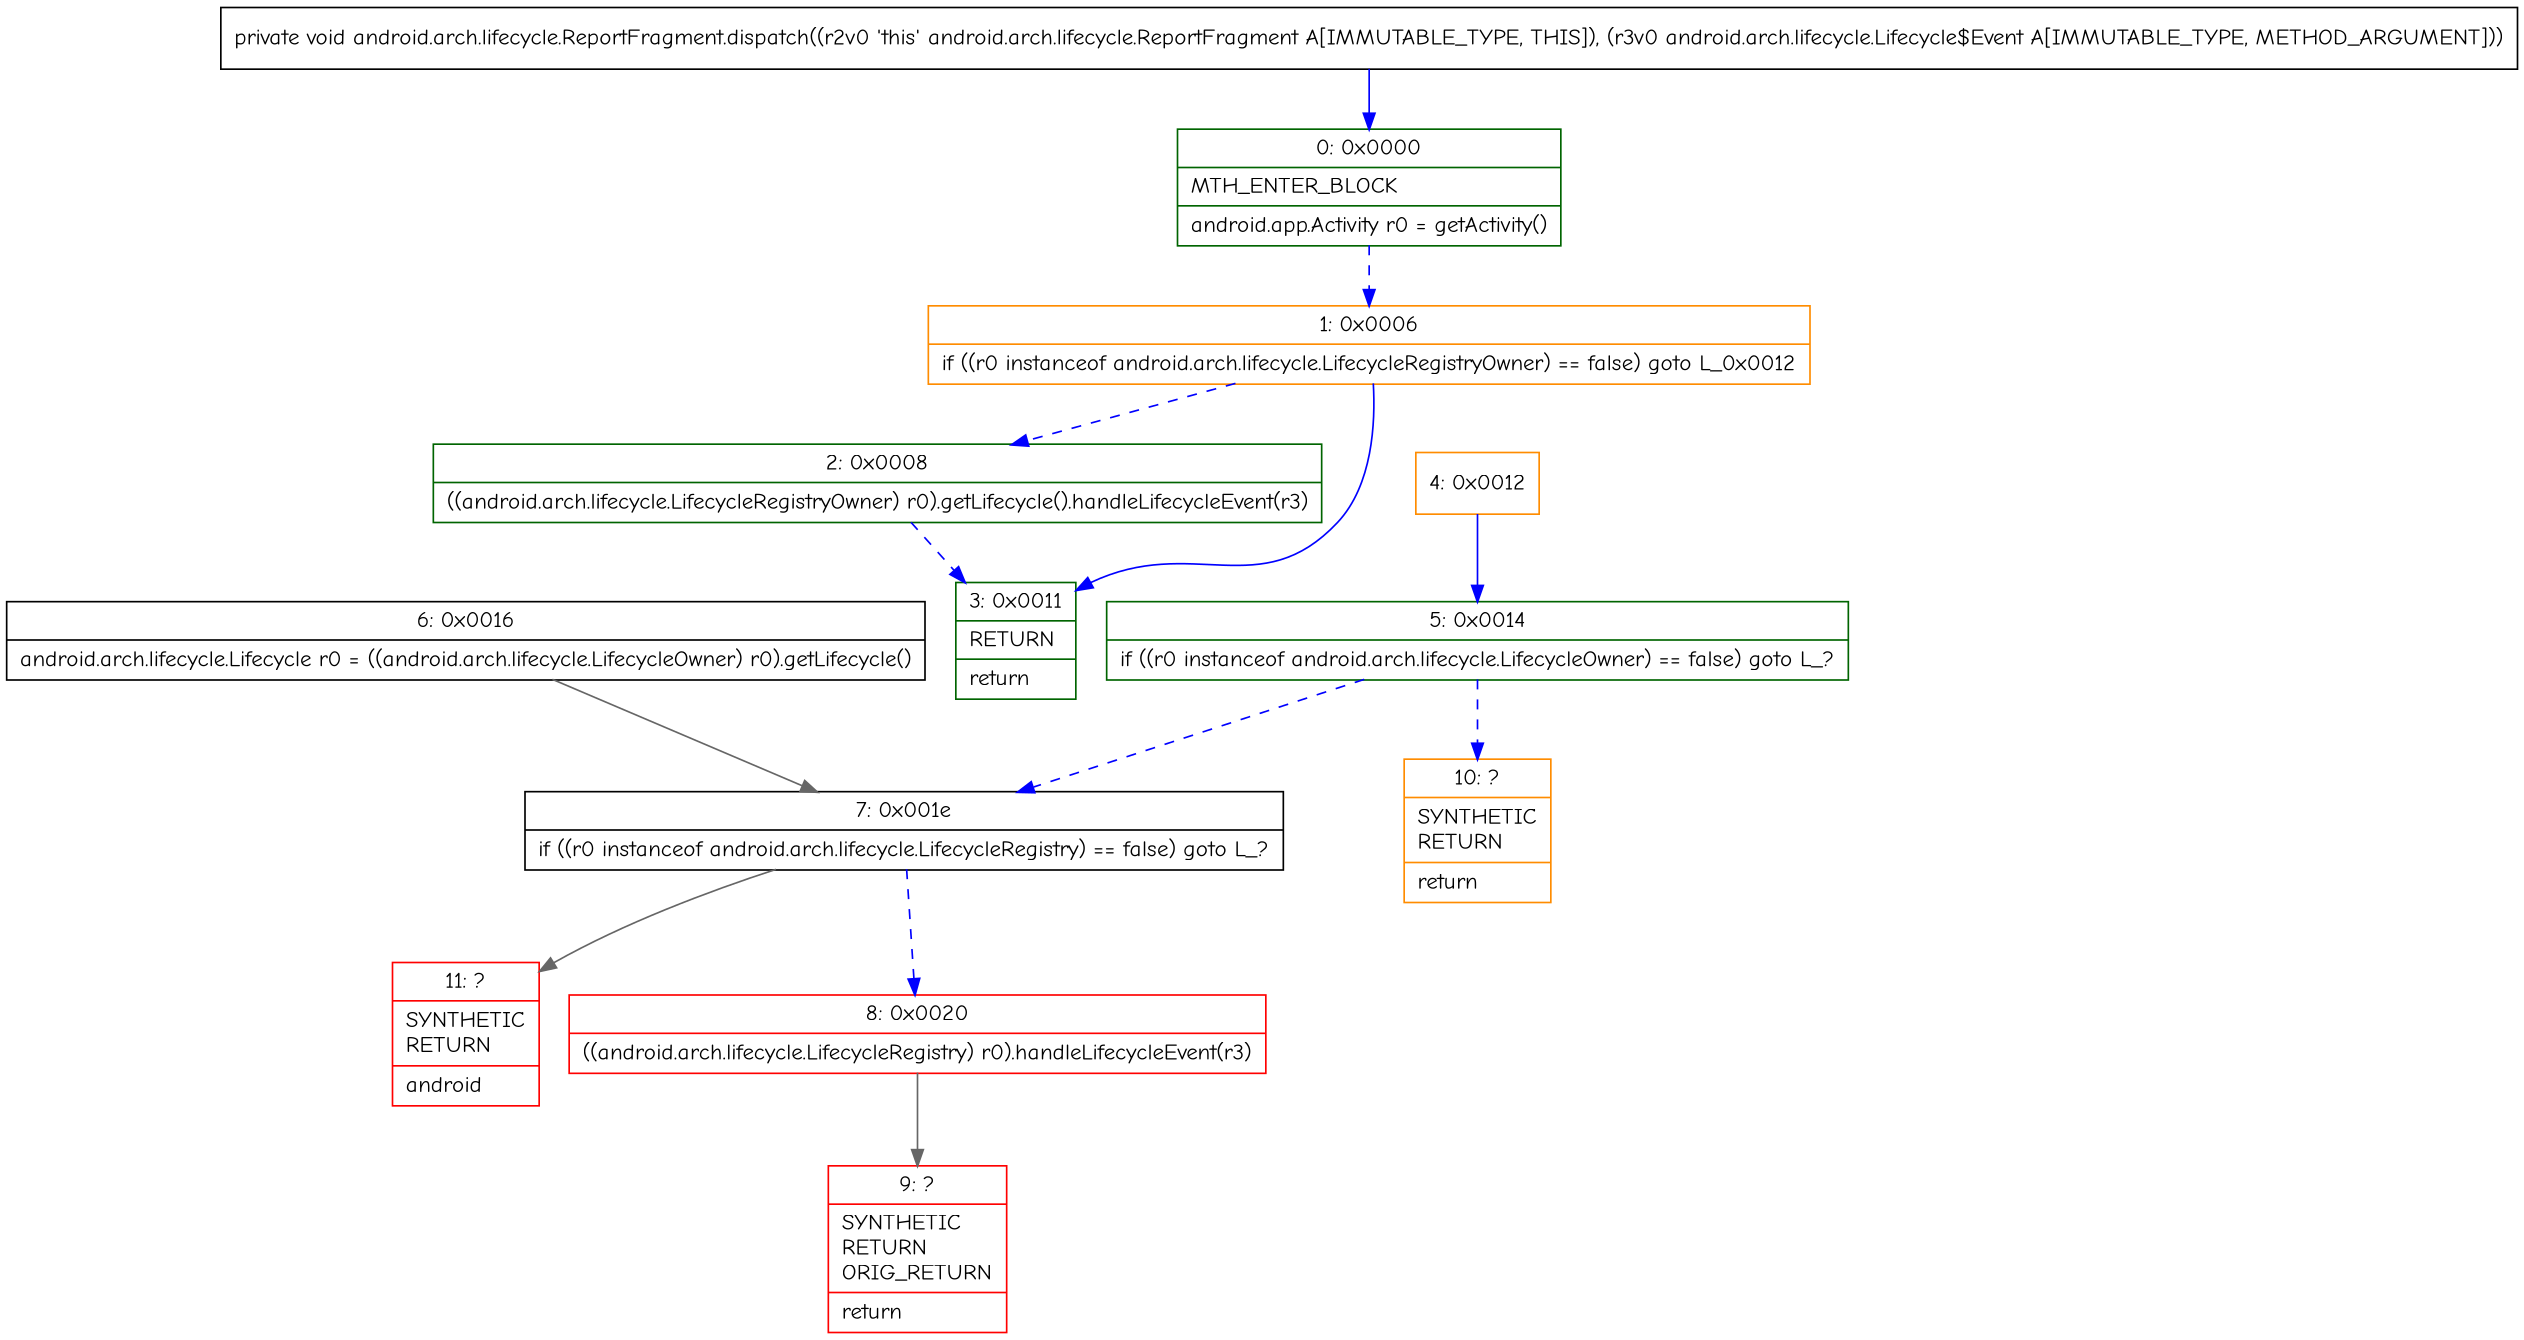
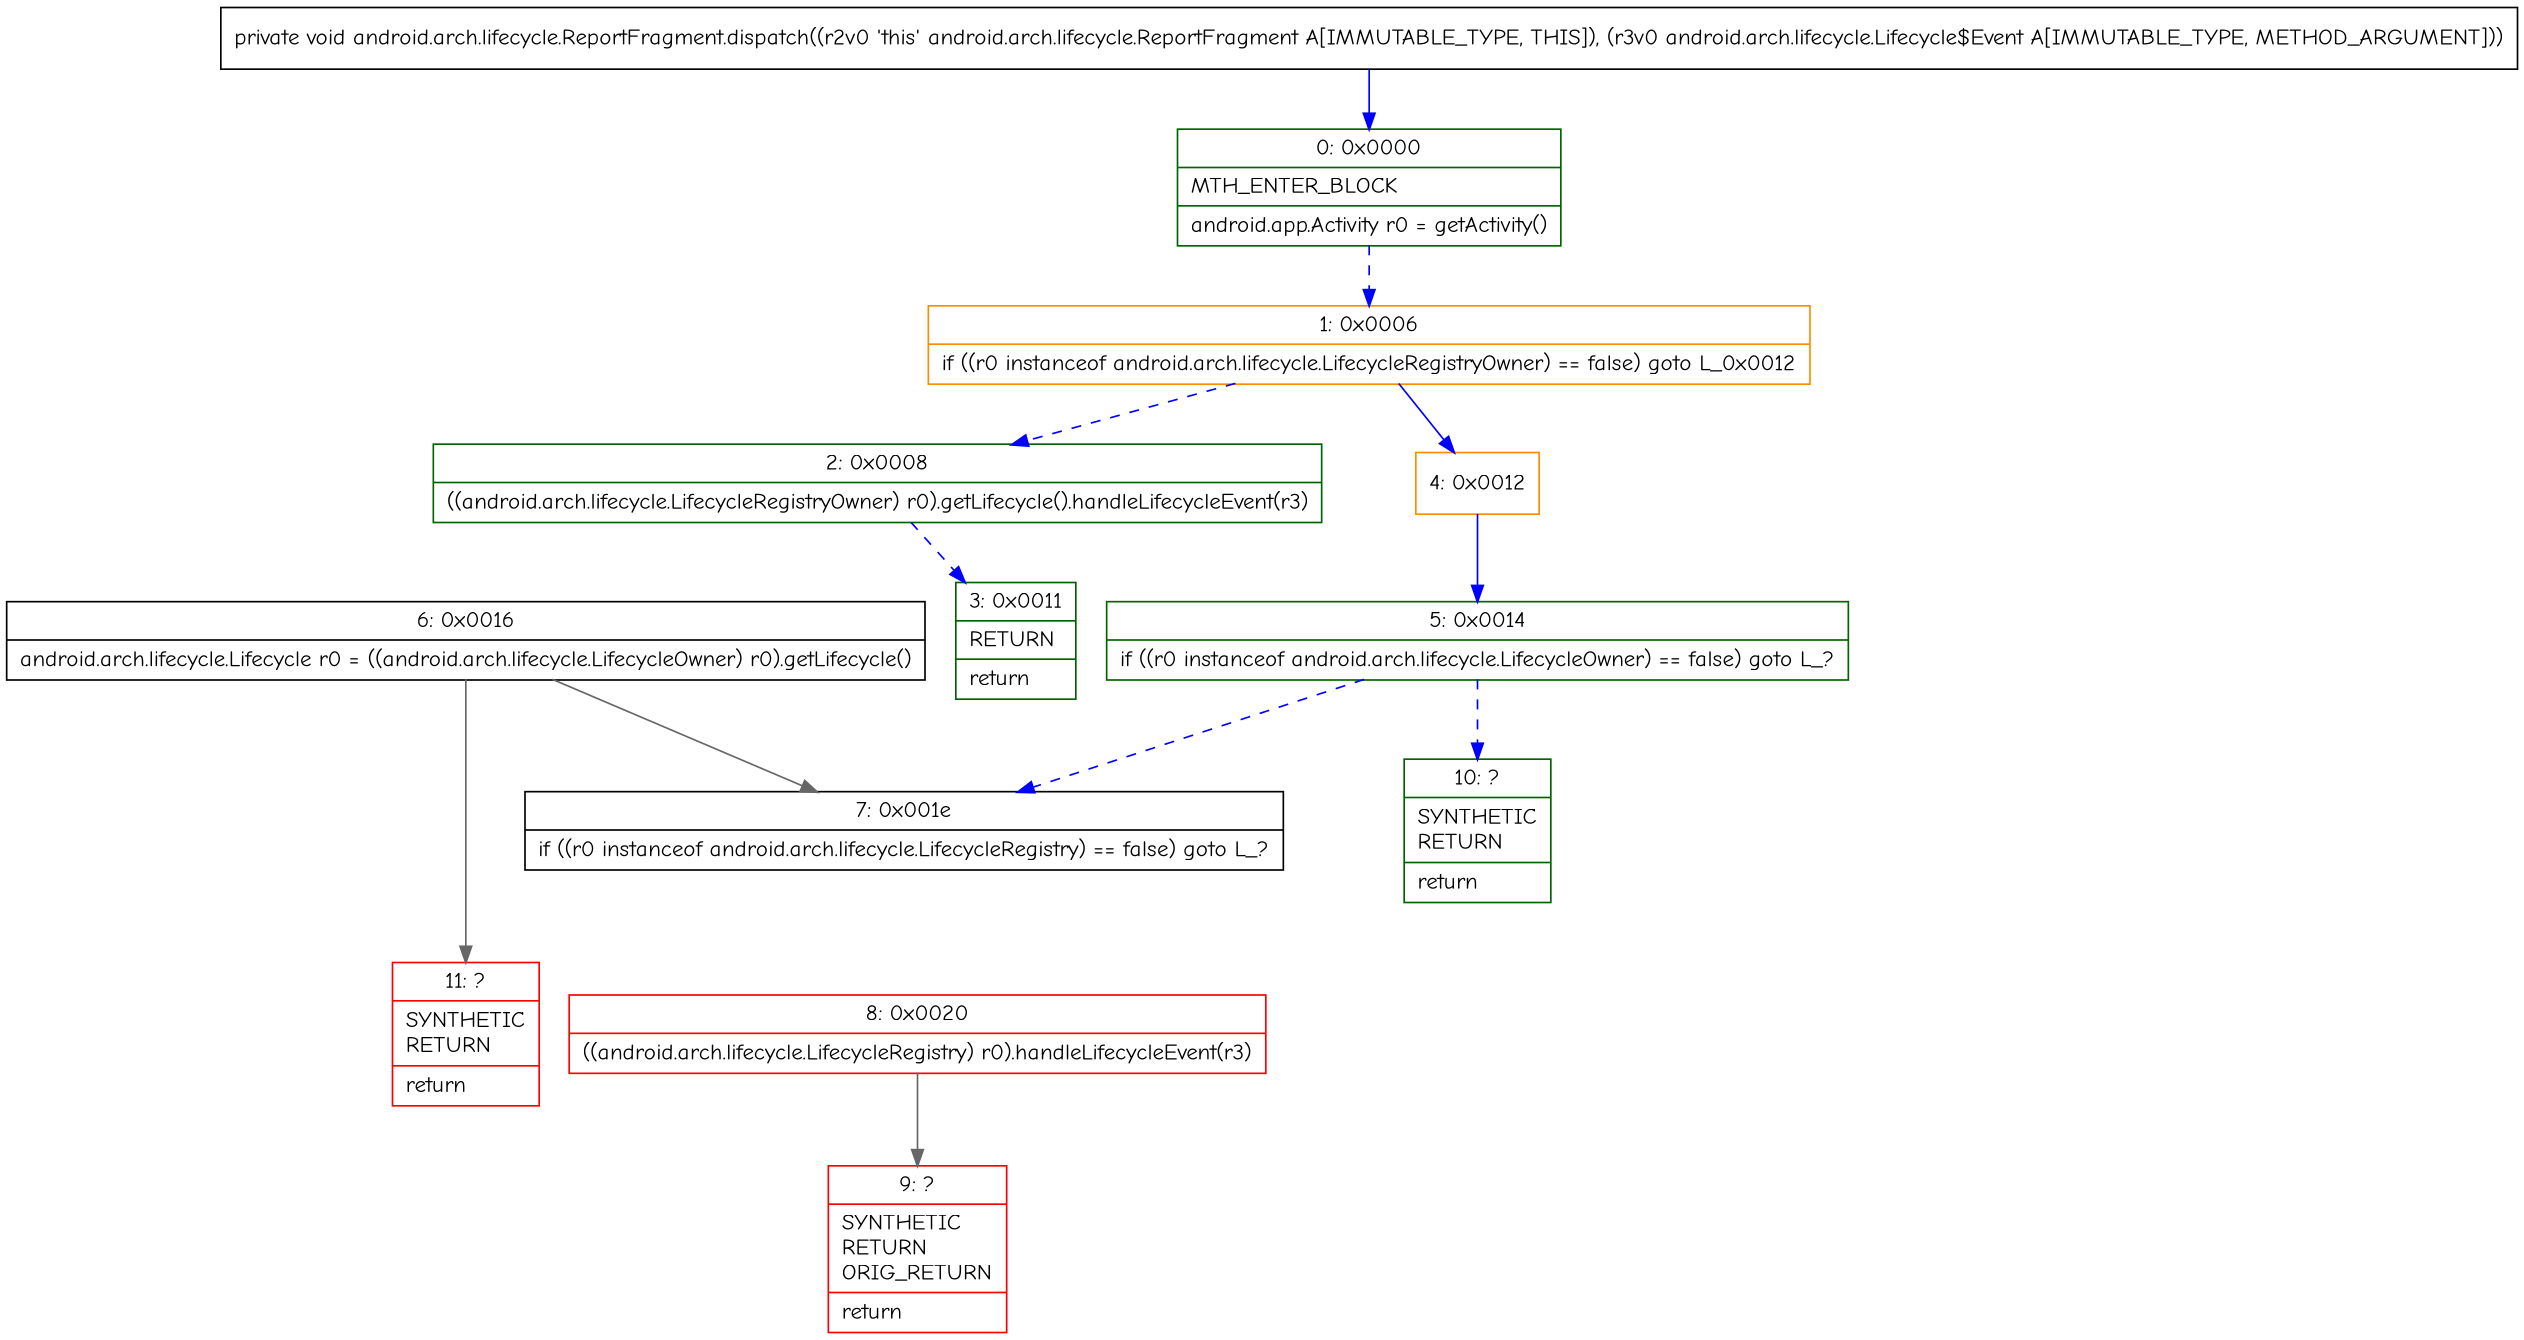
edge "1: 0x0006" -> "3: 0x0011": now "1: 0x0006" -> "4: 0x0012"
node "10: ?": color darkorange -> darkgreen
edge "7: 0x001e" -> "11: ?": now "6: 0x0016" -> "11: ?"
edge "7: 0x001e" -> "8: 0x0020": removed
node "11: ?": text "android" -> "return"
